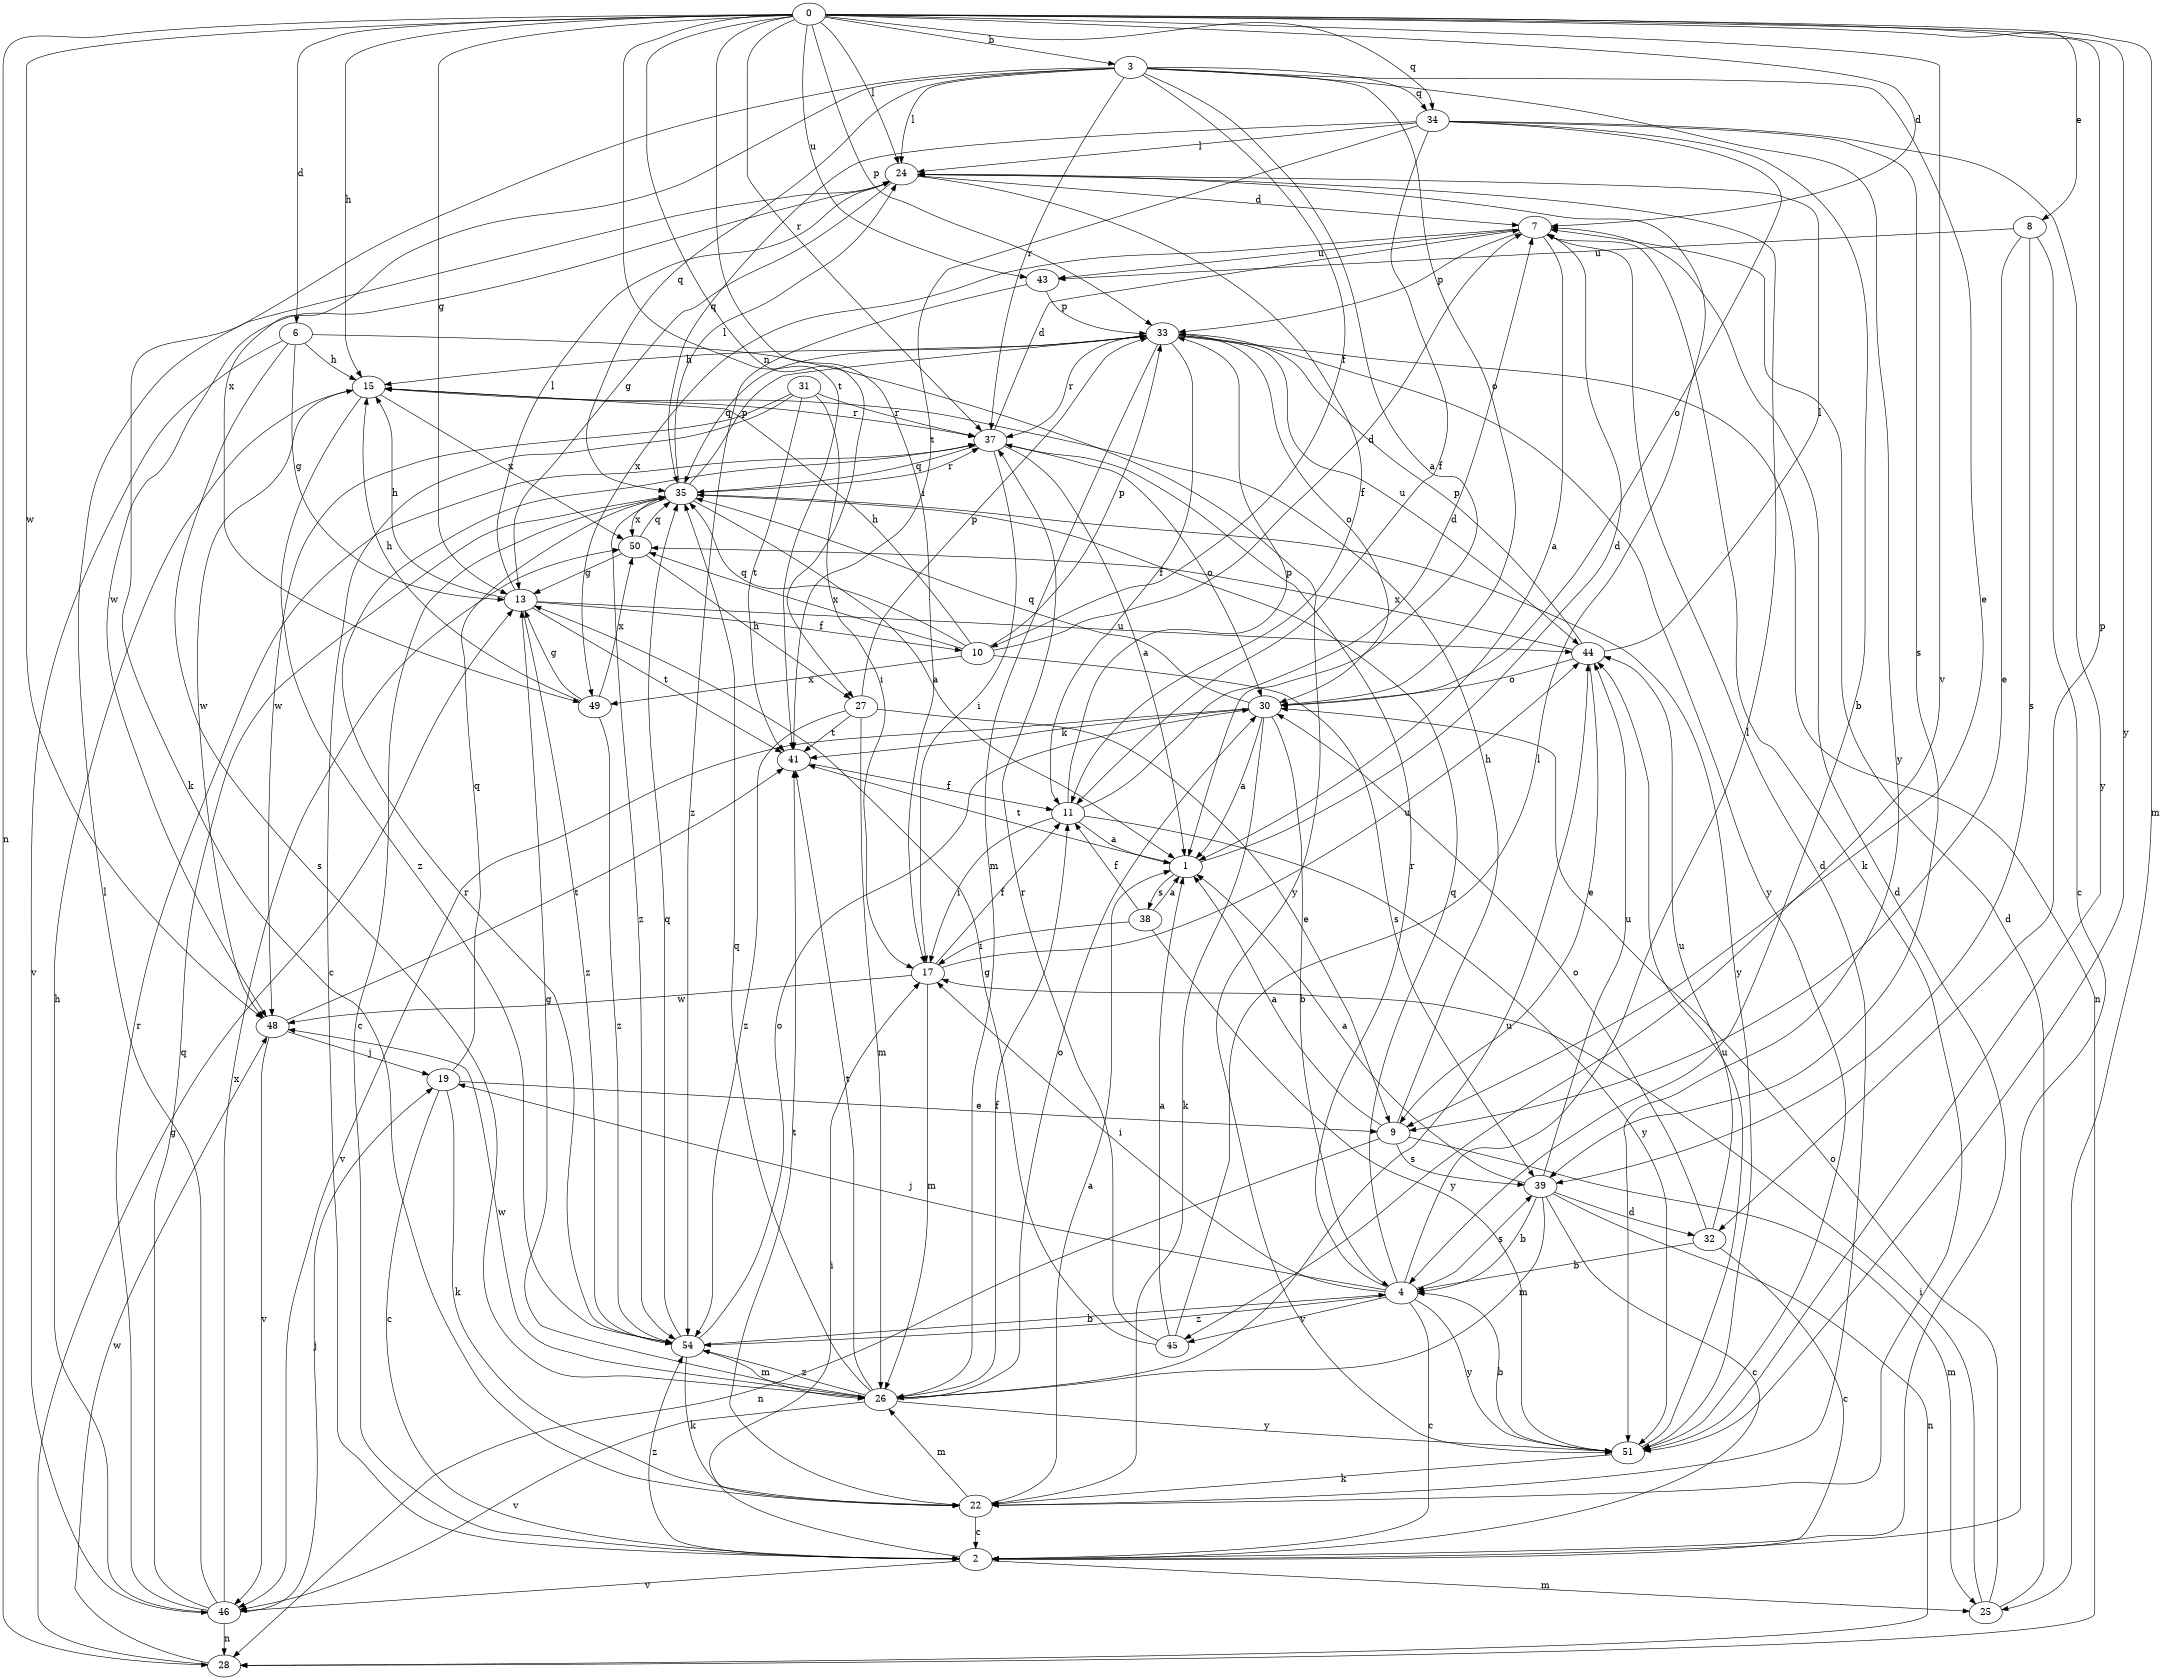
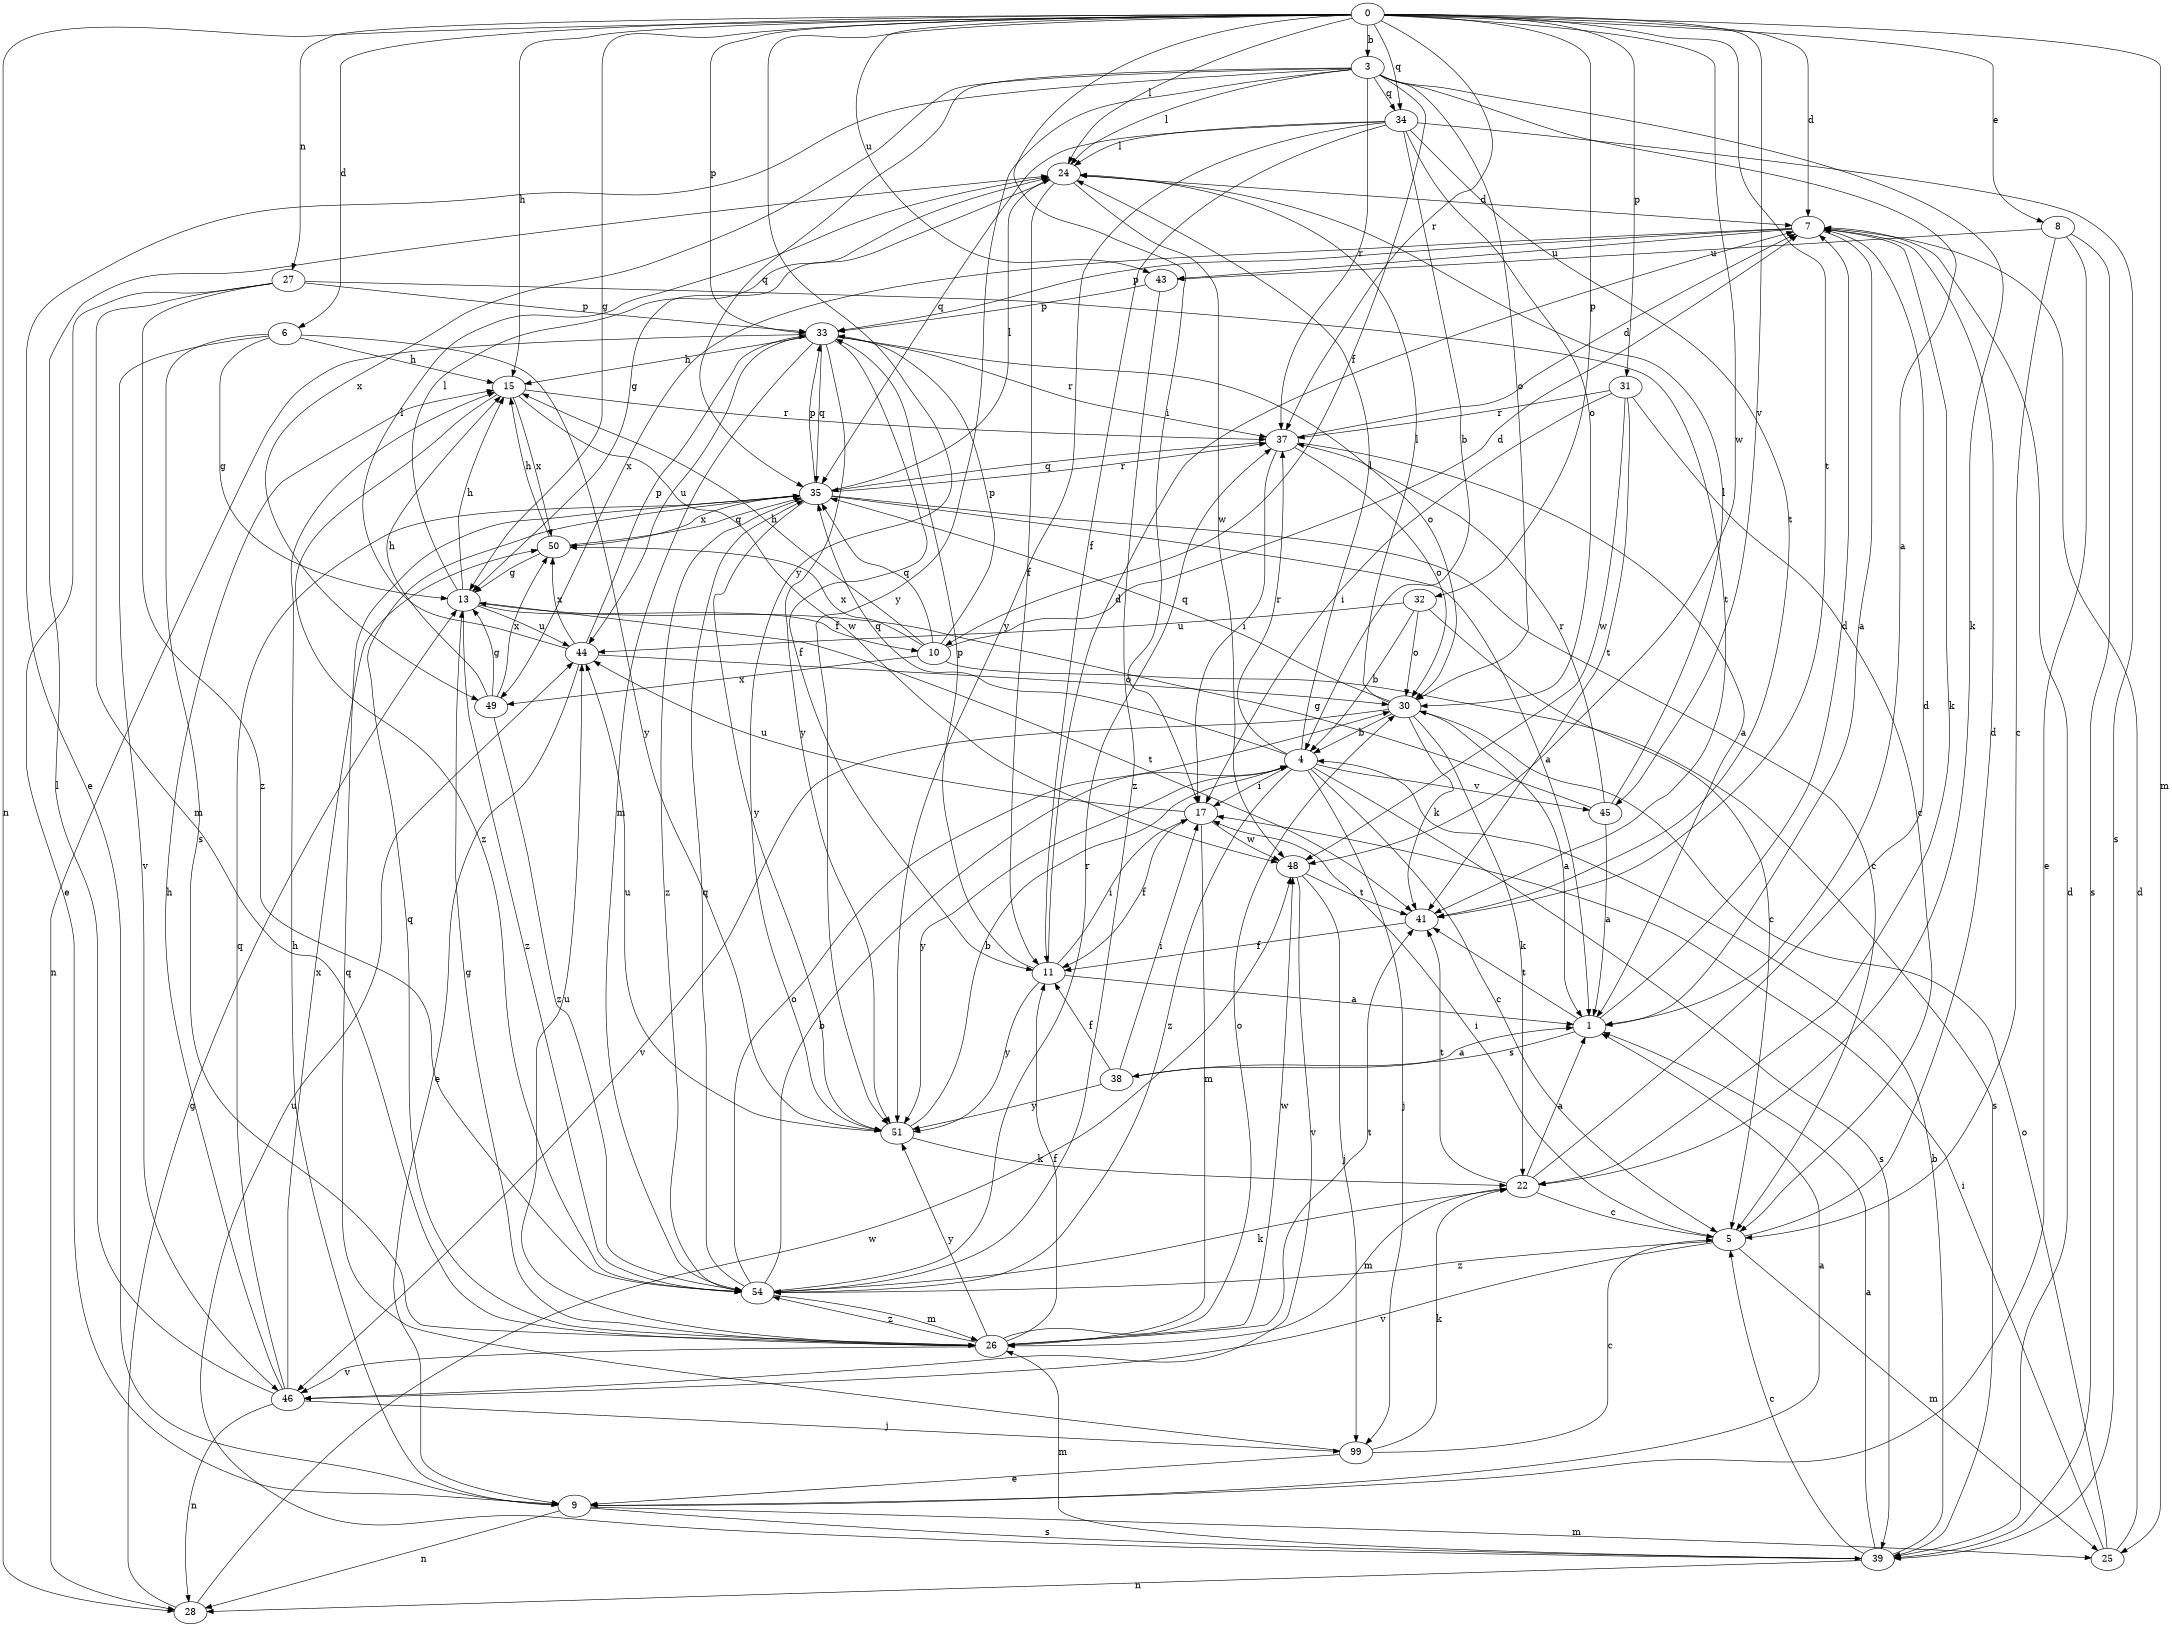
edge "0" -> "31": added, label "p"
edge "30" -> "24": added, label "l"
edge "50" -> "27": now "50" -> "15"
edge "46" -> "37": removed, label "r"
edge "33" -> "26": now "33" -> "54"
node "19": label "19" -> "99"
edge "39" -> "32": now "39" -> "7"
node "2": label "2" -> "5"
